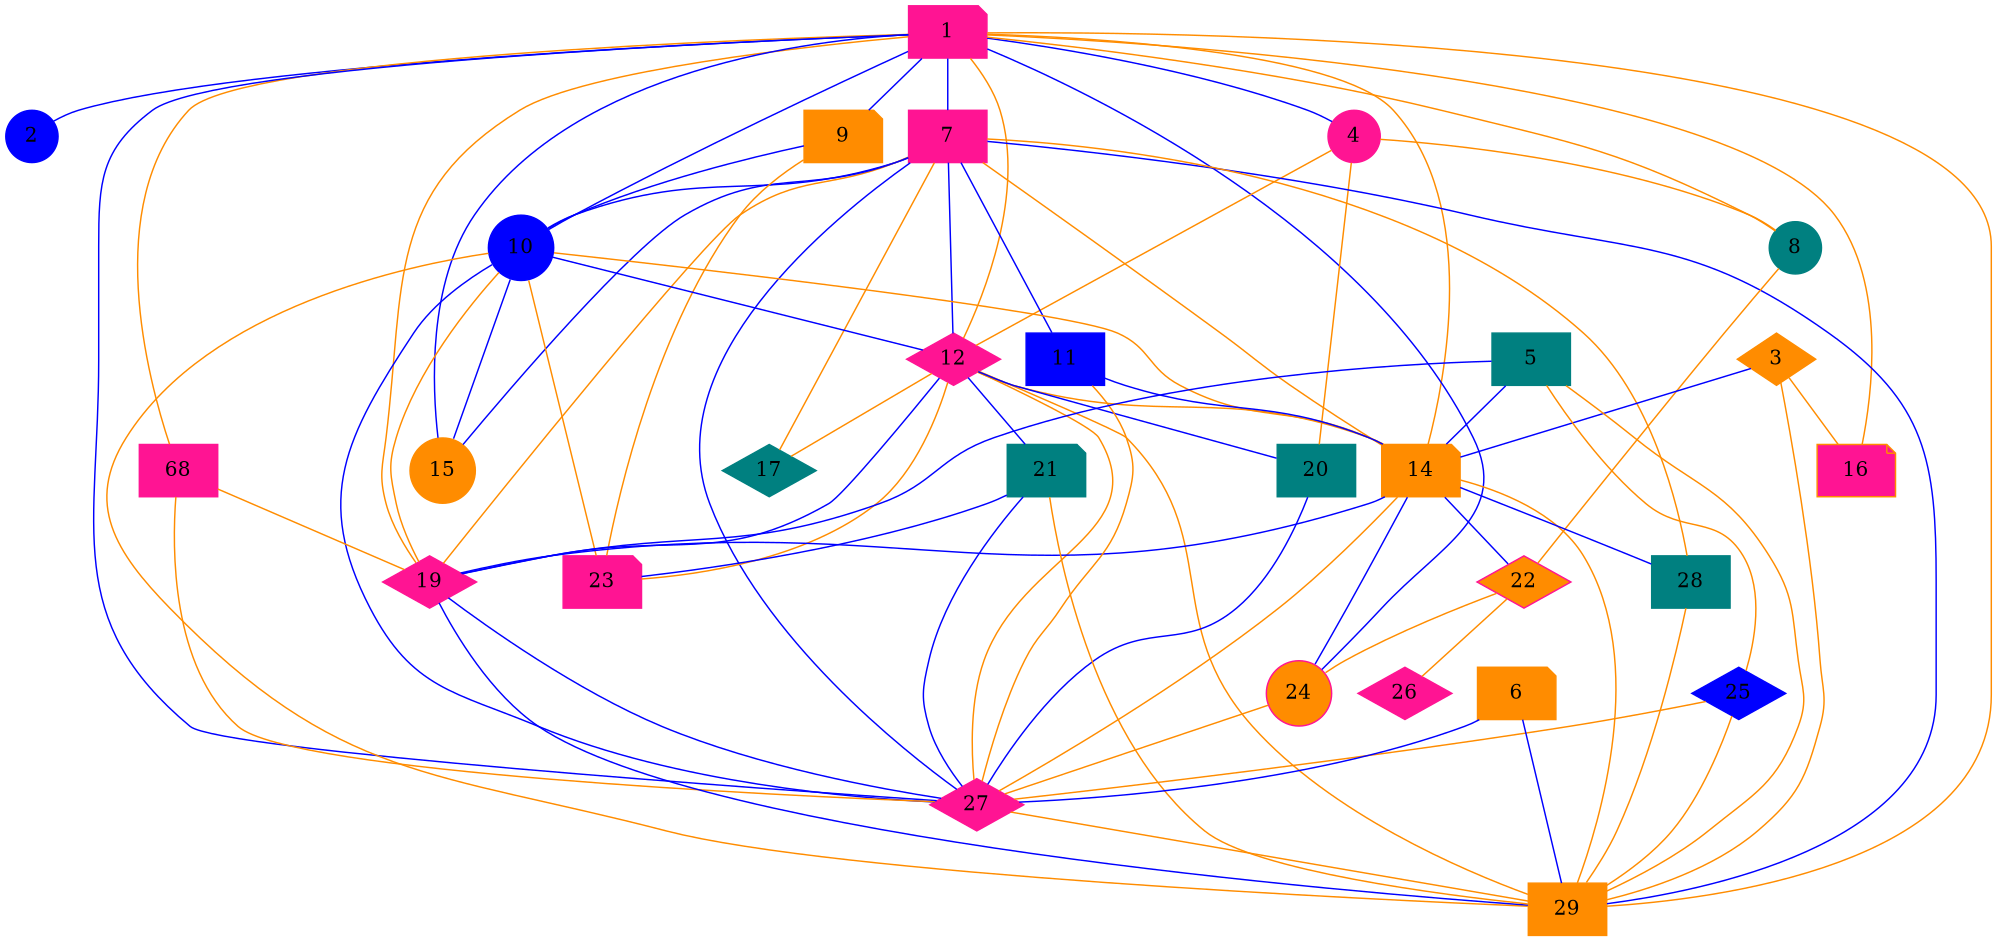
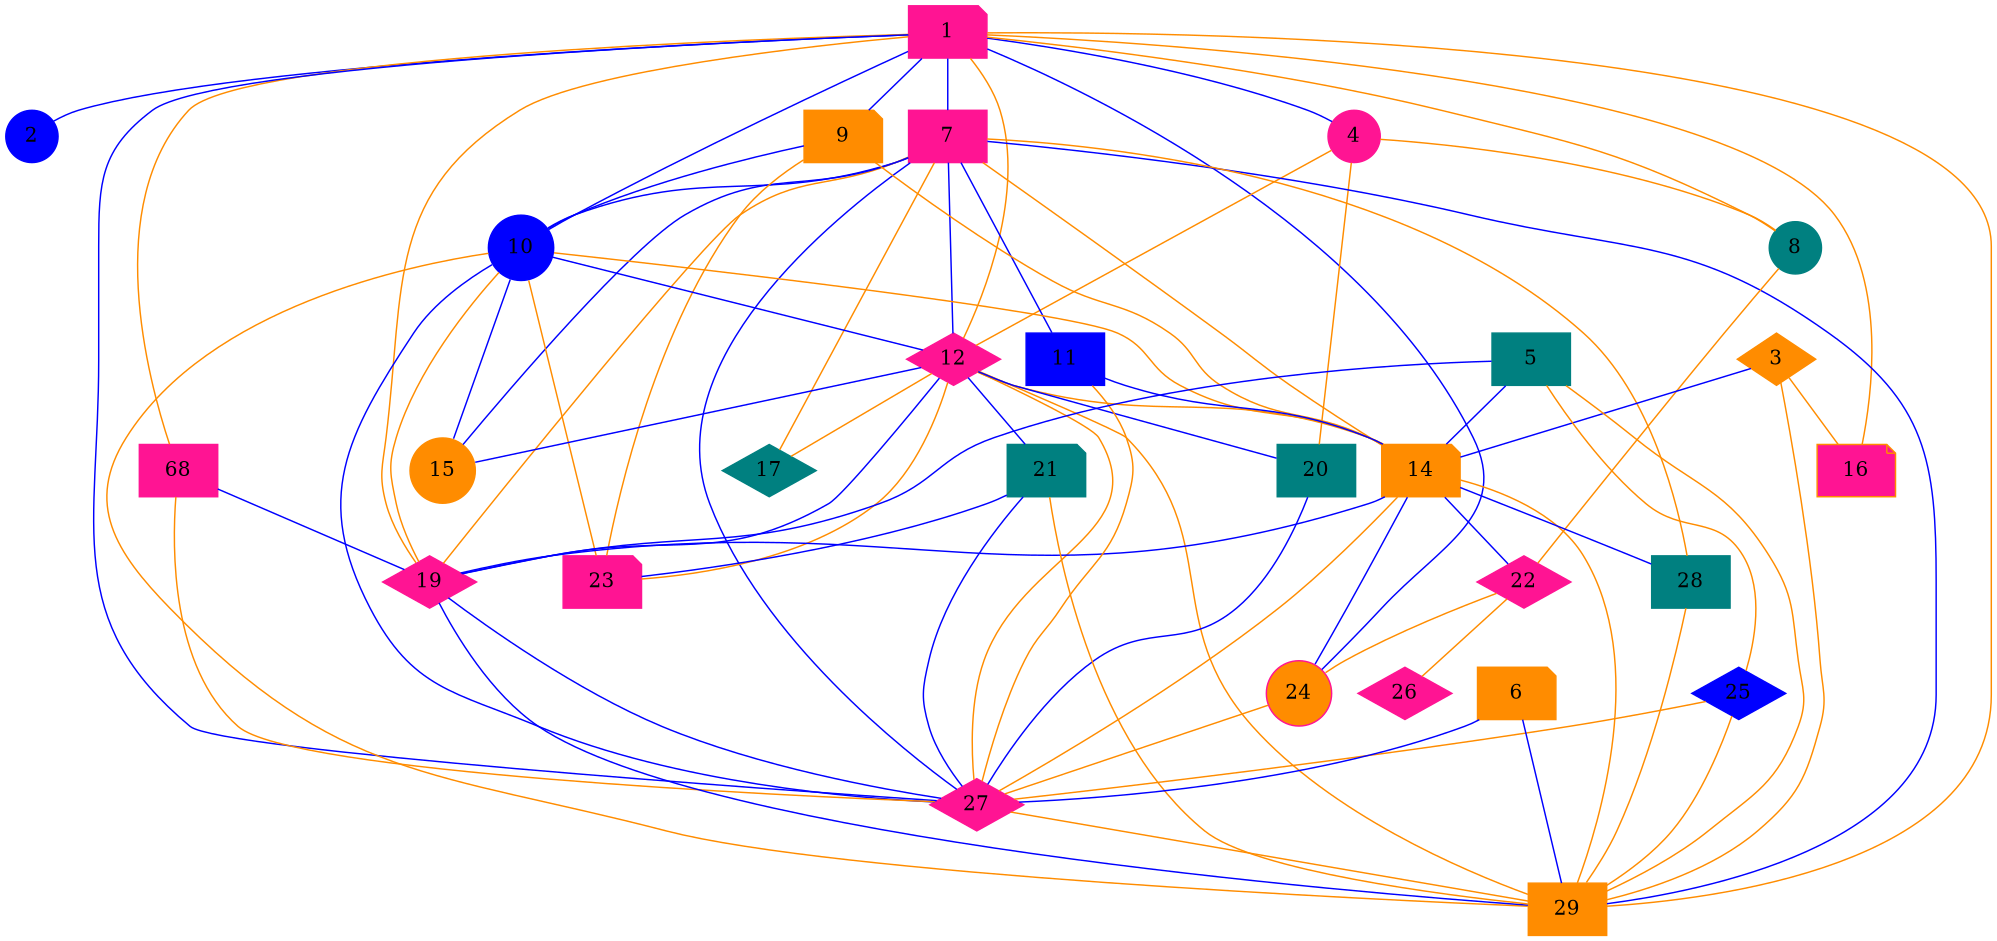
edge "1" -- "14": now "9" -- "14"
edge "1" -- "15": now "12" -- "15"
edge "68" -- "19": color darkorange -> blue
node "22": fillcolor darkorange -> deeppink
